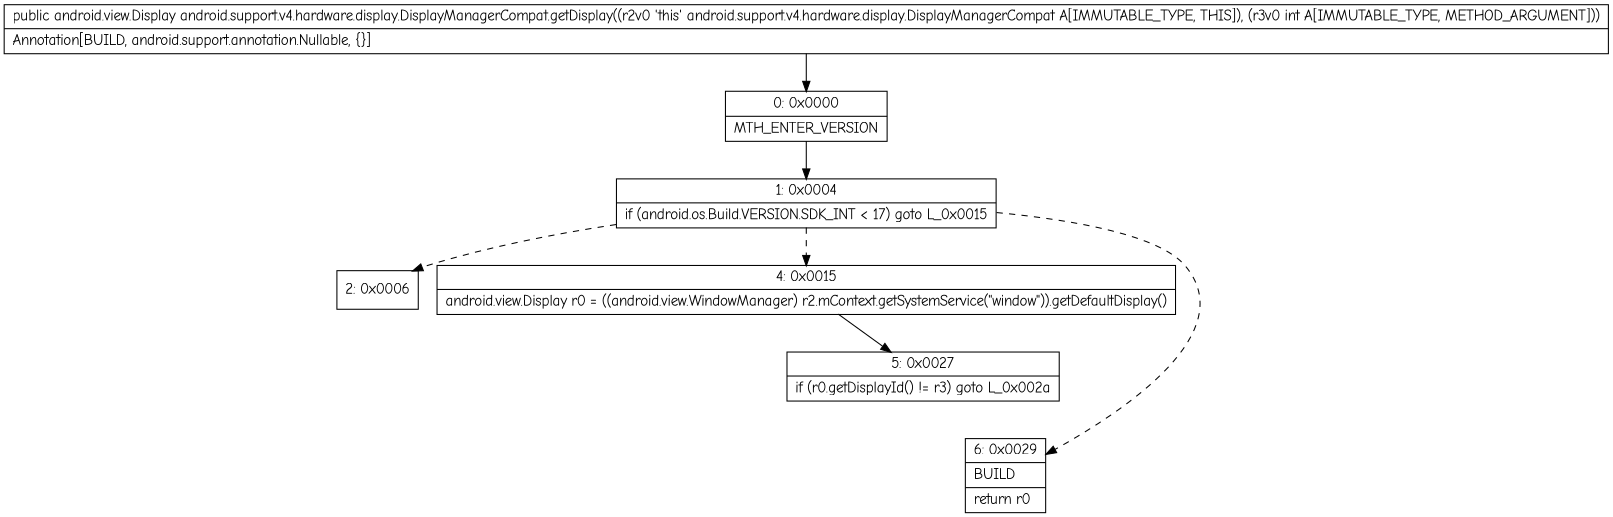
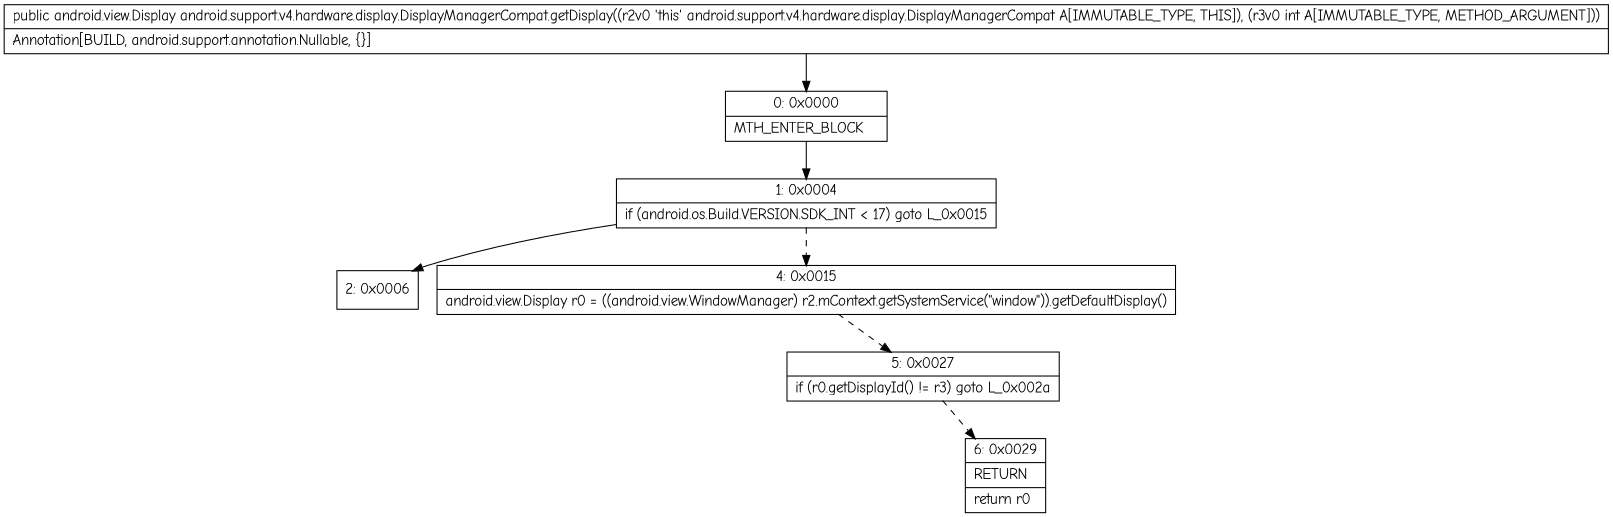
node "0: 0x0000": text "MTH_ENTER_VERSION" -> "MTH_ENTER_BLOCK"
edge "1: 0x0004" -> "2: 0x0006": style dashed -> solid
edge "1: 0x0004" -> "6: 0x0029": now "5: 0x0027" -> "6: 0x0029"
edge "4: 0x0015" -> "5: 0x0027": style solid -> dashed
node "6: 0x0029": text "BUILD" -> "RETURN"
